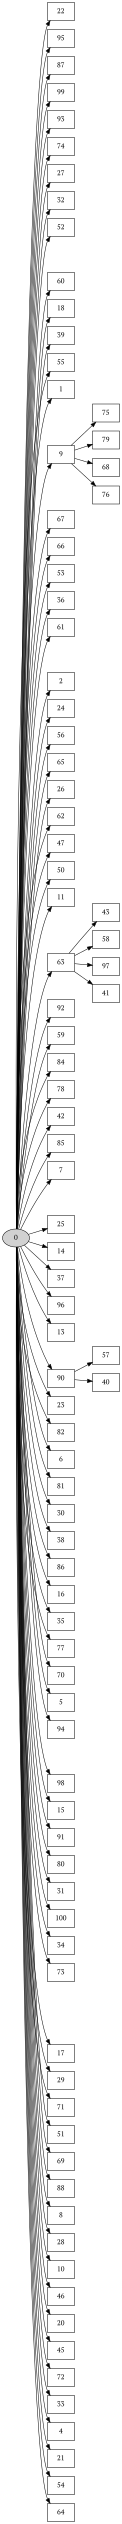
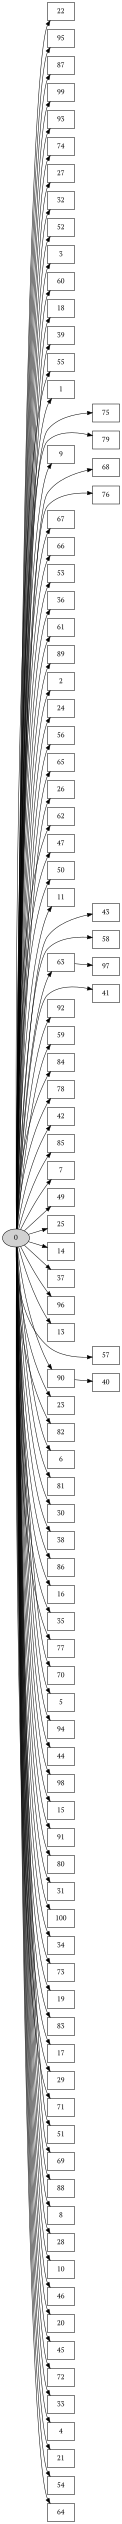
node "3": added
edge "9" -> "75": now "0" -> "75"
edge "9" -> "79": now "0" -> "79"
edge "9" -> "68": now "0" -> "68"
edge "9" -> "76": now "0" -> "76"
node "89": added
edge "63" -> "43": now "0" -> "43"
edge "63" -> "58": now "0" -> "58"
edge "63" -> "41": now "0" -> "41"
node "49": added
edge "90" -> "57": now "0" -> "57"
node "44": added
node "19": added
node "83": added
